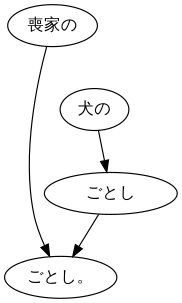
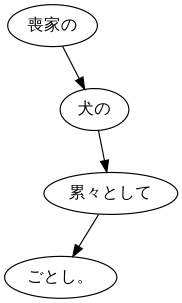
edge "喪家の" -> "ごとし。": now "喪家の" -> "犬の"
node "ごとし": label "ごとし" -> "累々として"
